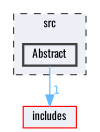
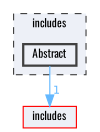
cluster "src": label "src" -> "includes"
